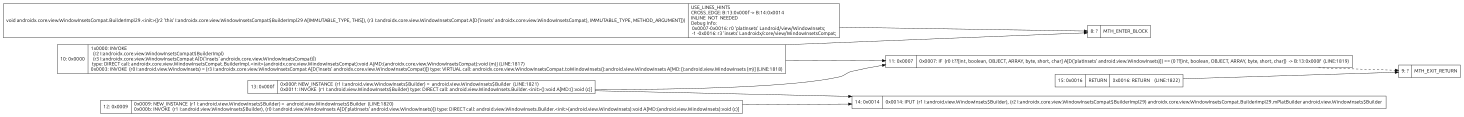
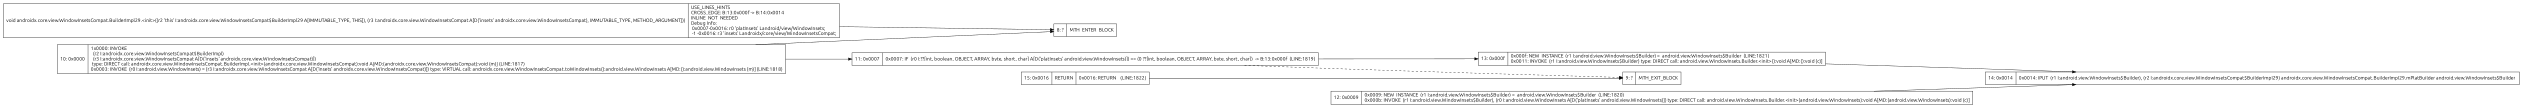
node "9: ?": text "MTH_EXIT_RETURN" -> "MTH_EXIT_BLOCK"
edge "13: 0x000f" -> "11: 0x0007": reversed
